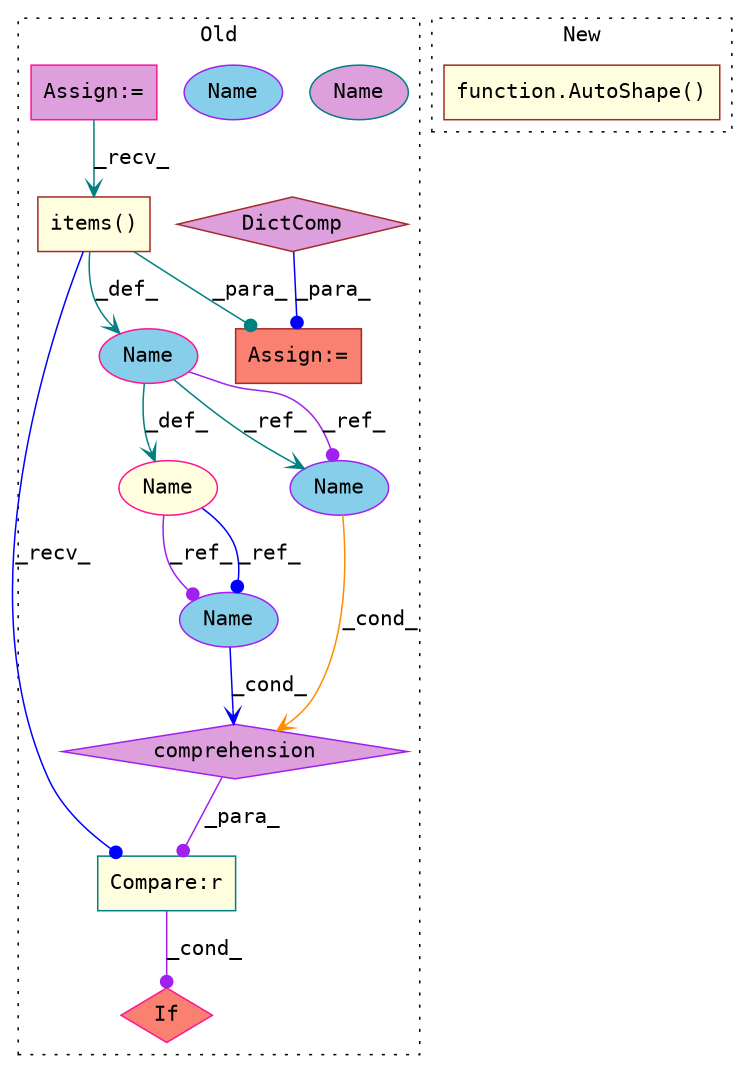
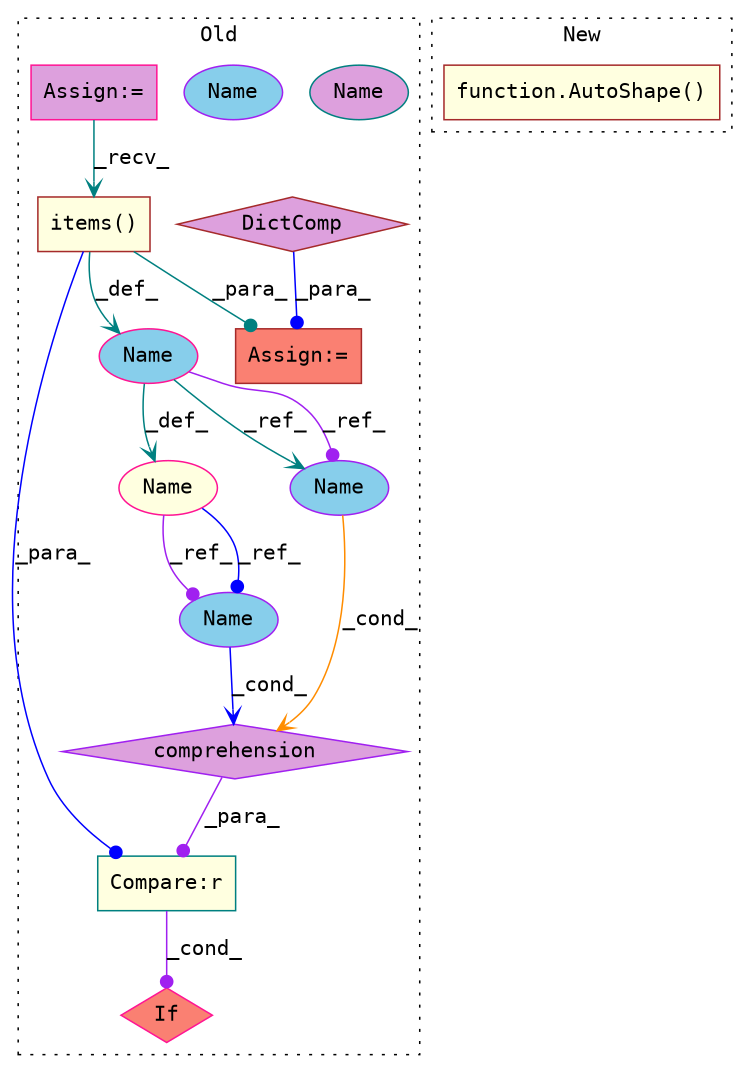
edge "items()" -> "Compare:r": label "_recv_" -> "_para_"
